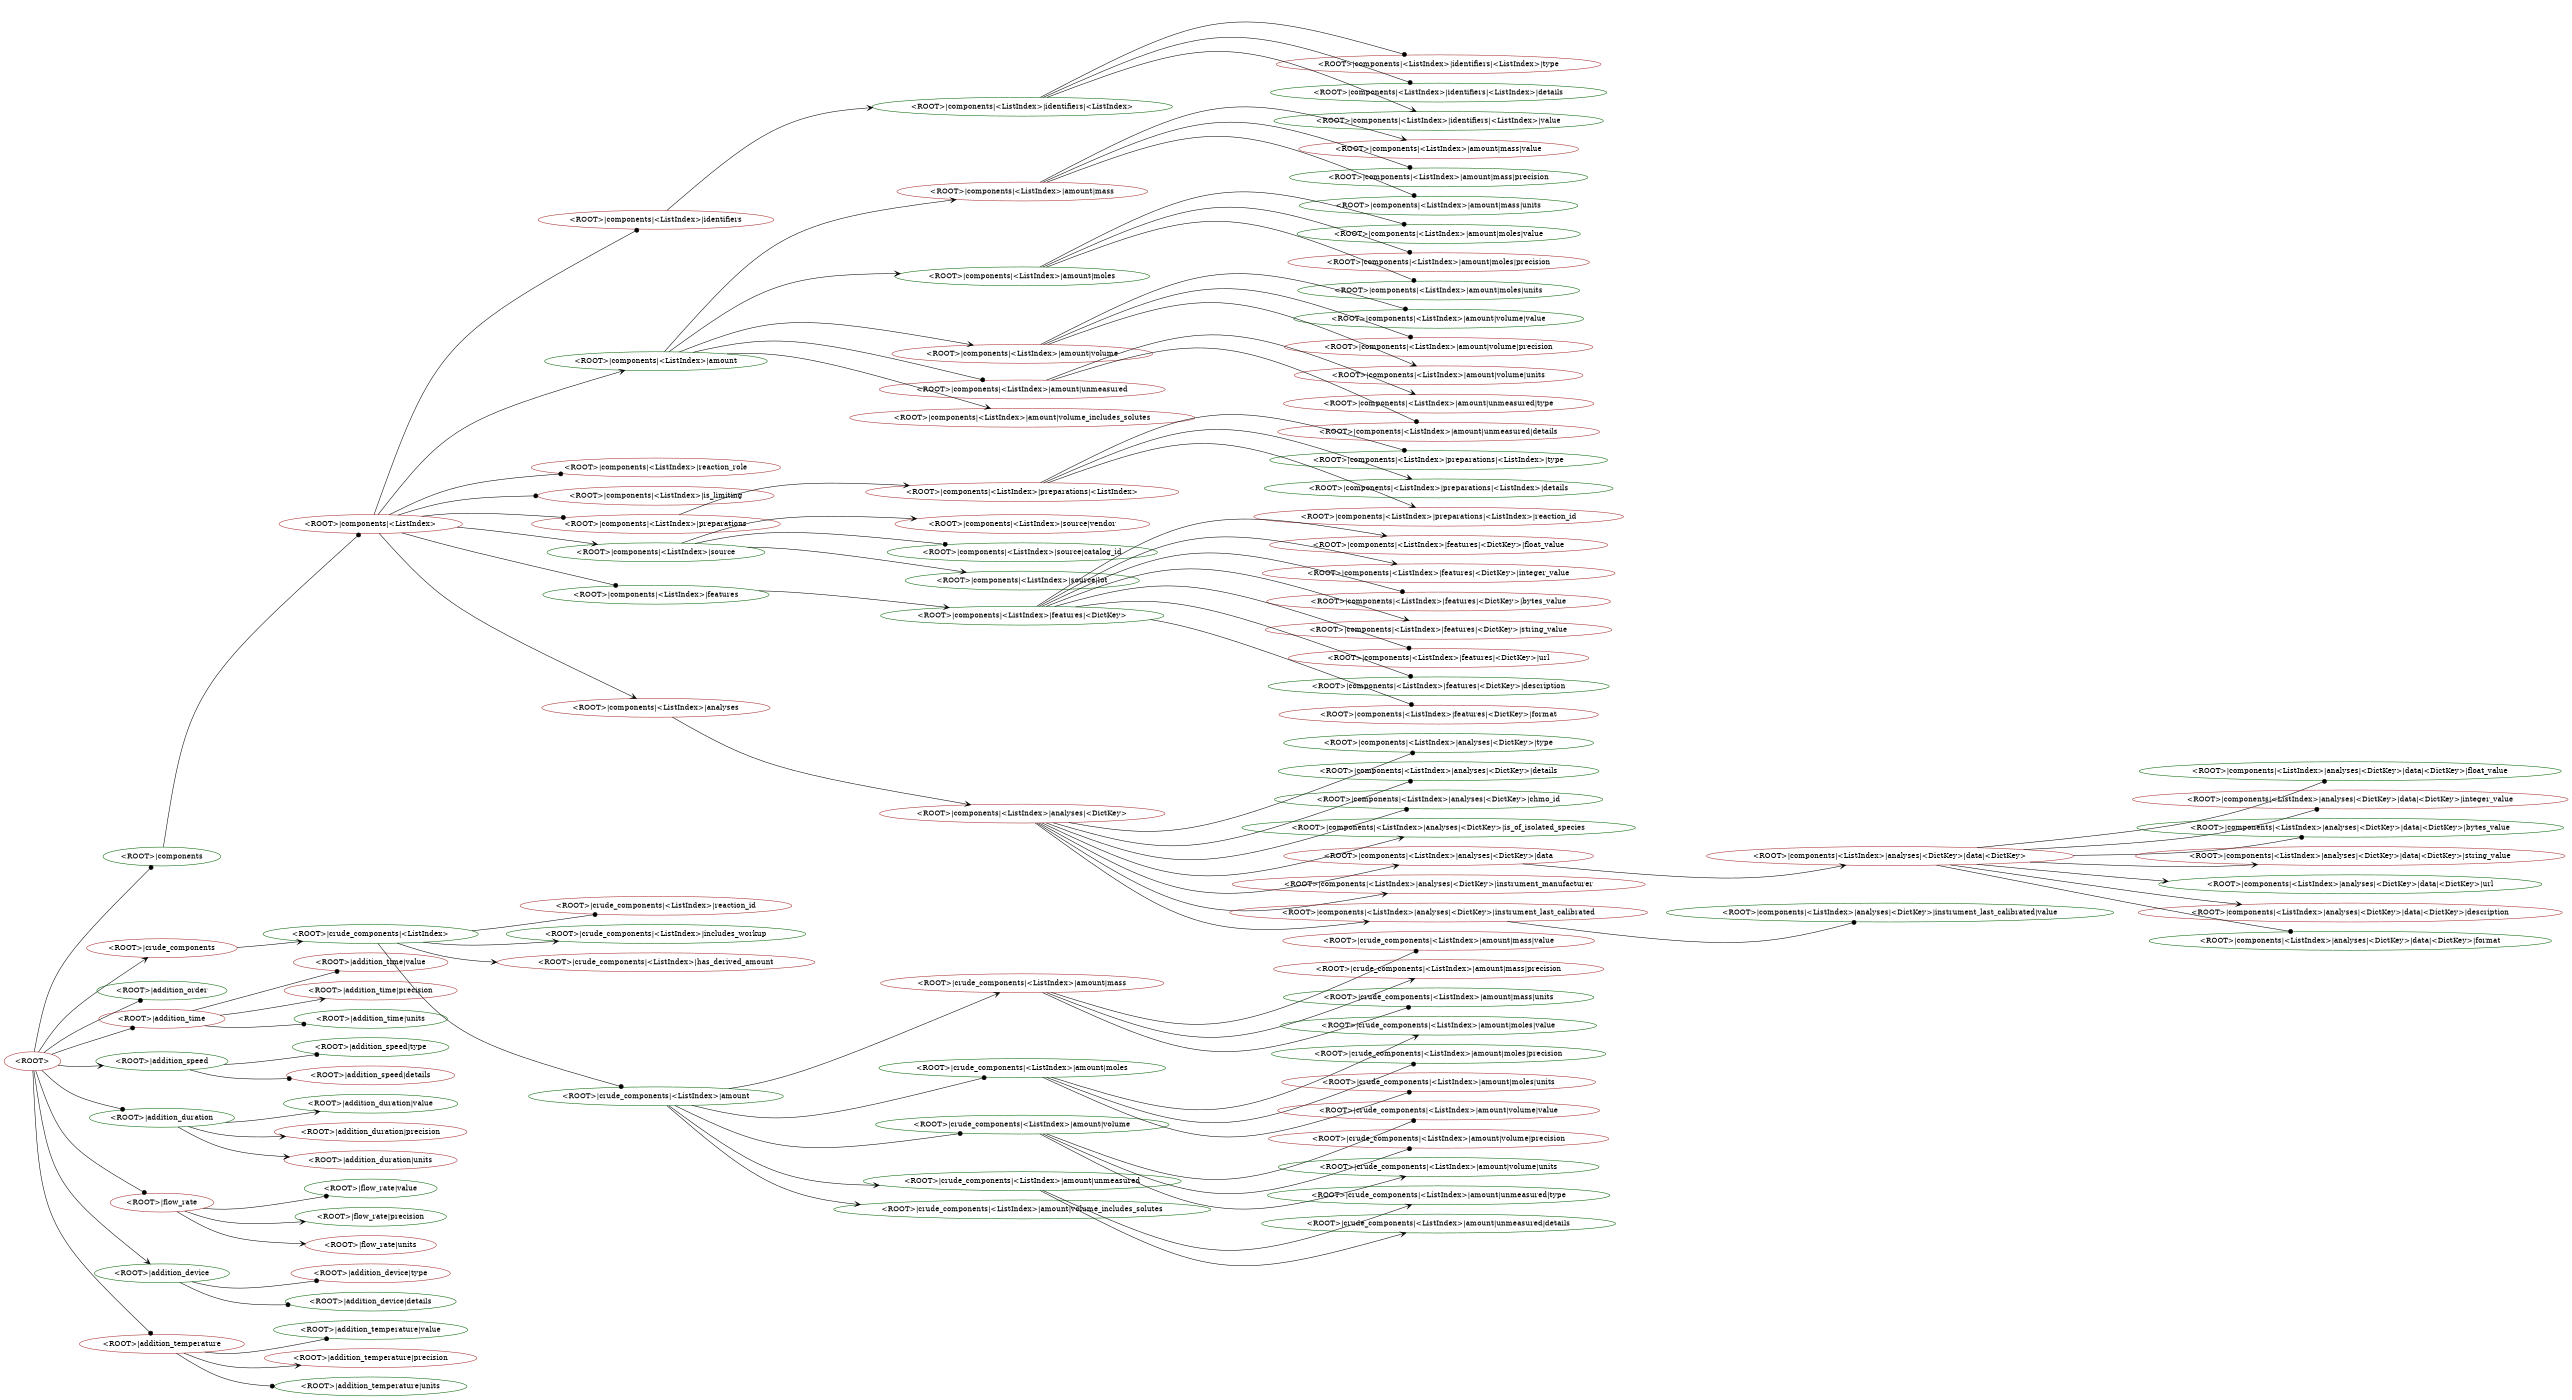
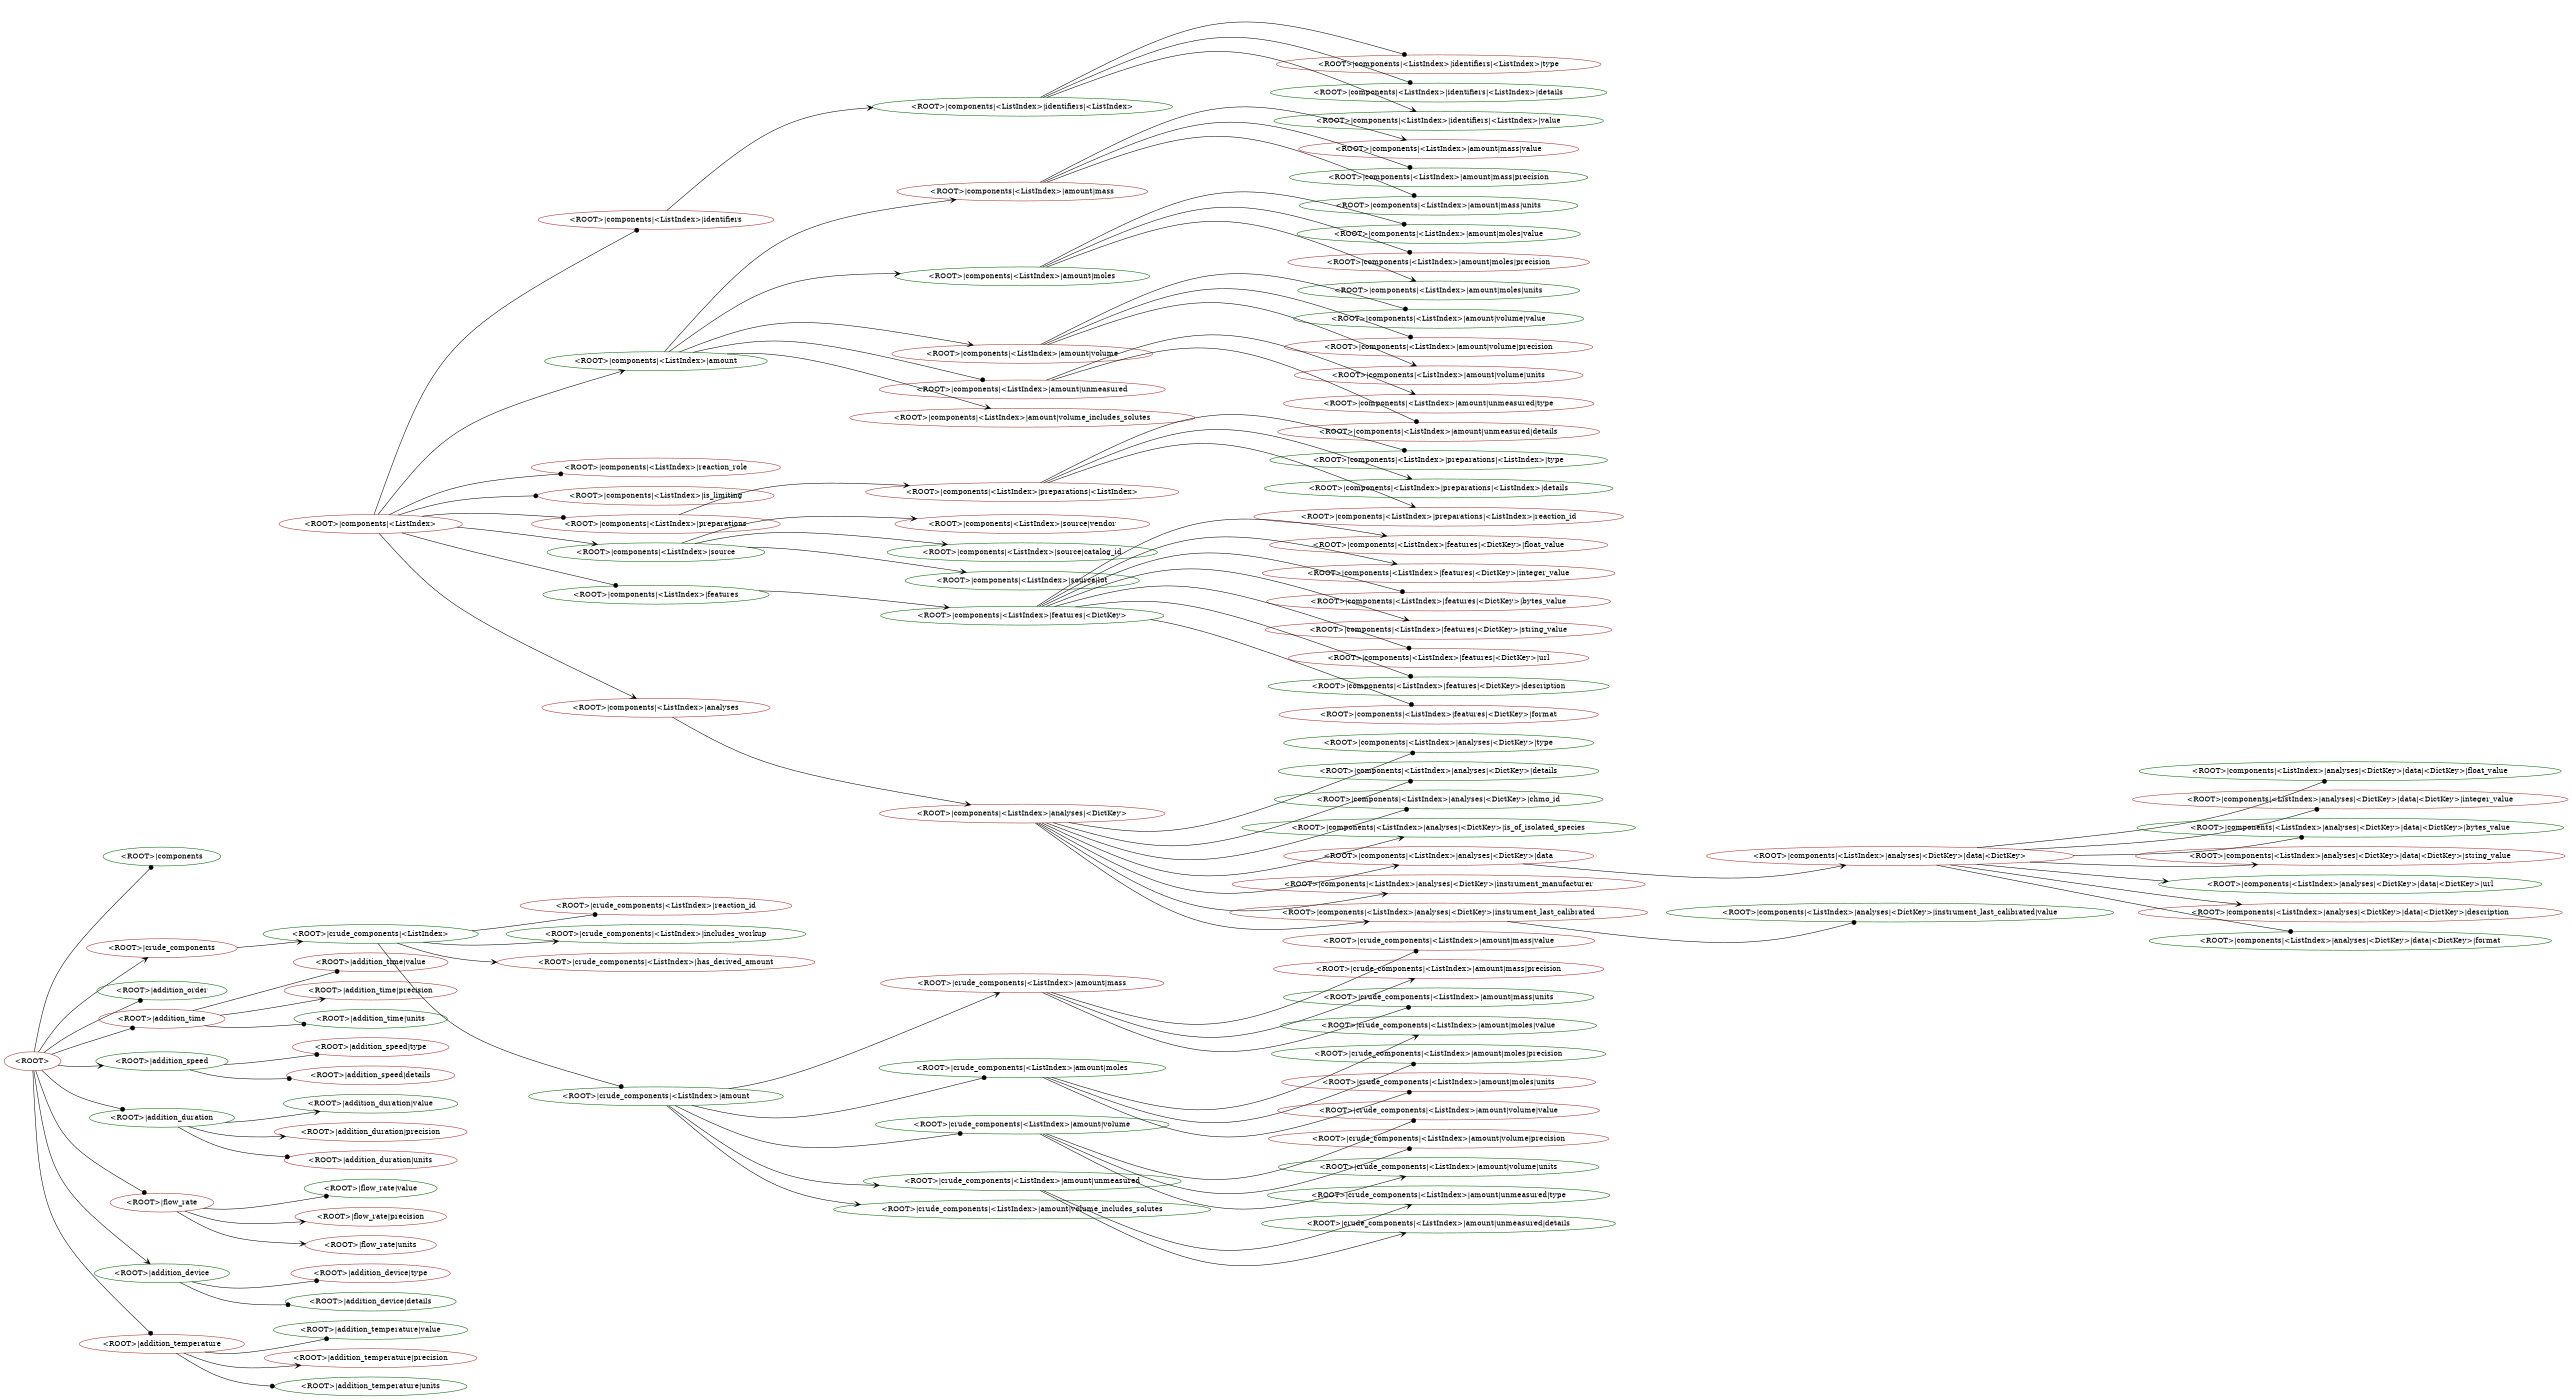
edge "<ROOT>|components|<ListIndex>|amount|moles" -> "<ROOT>|components|<ListIndex>|amount|moles|units": arrowhead dot -> vee
edge "<ROOT>|components|<ListIndex>|source" -> "<ROOT>|components|<ListIndex>|source|catalog_id": arrowhead dot -> vee
edge "<ROOT>|components" -> "<ROOT>|components|<ListIndex>": removed
node "<ROOT>|addition_speed|type": color darkgreen -> brown
edge "<ROOT>|addition_duration" -> "<ROOT>|addition_duration|units": arrowhead vee -> dot
node "<ROOT>|flow_rate|precision": color darkgreen -> brown
